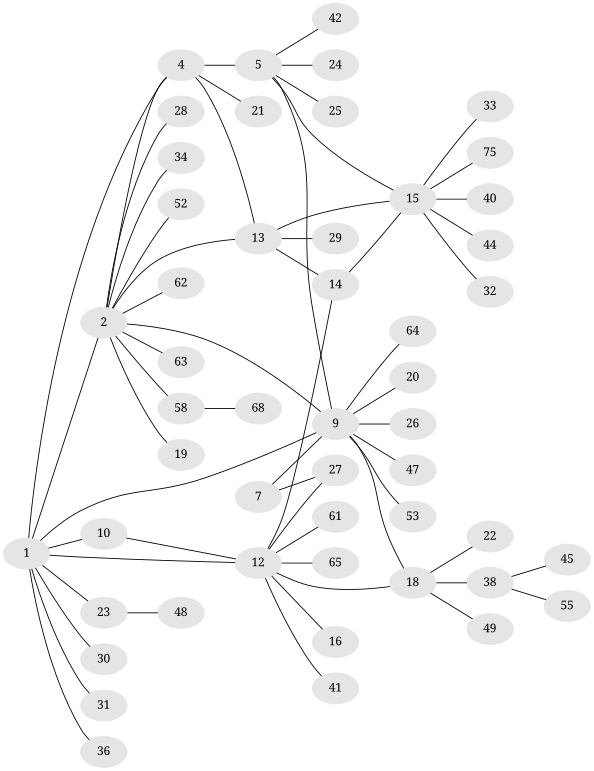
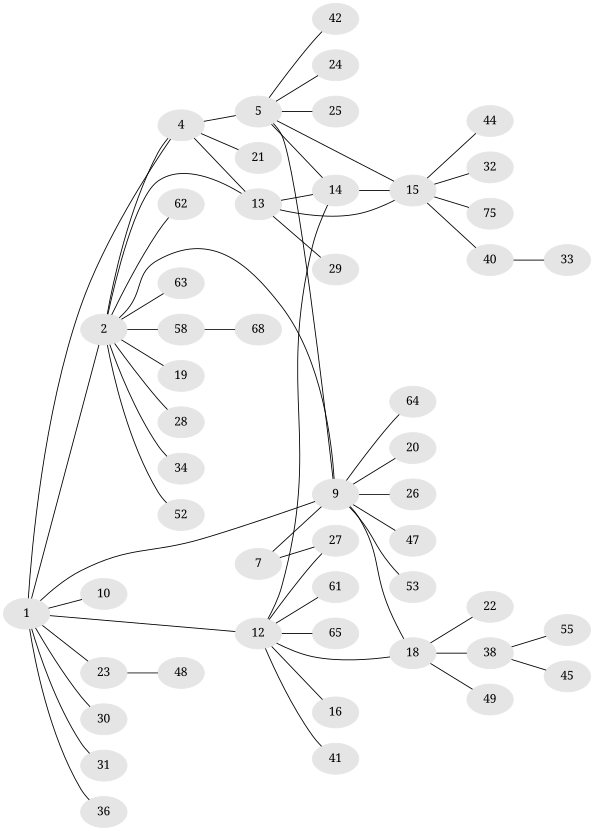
edge "5" -- "14": added
edge "33" -- "15": now "33" -- "40"
edge "10" -- "12": removed
